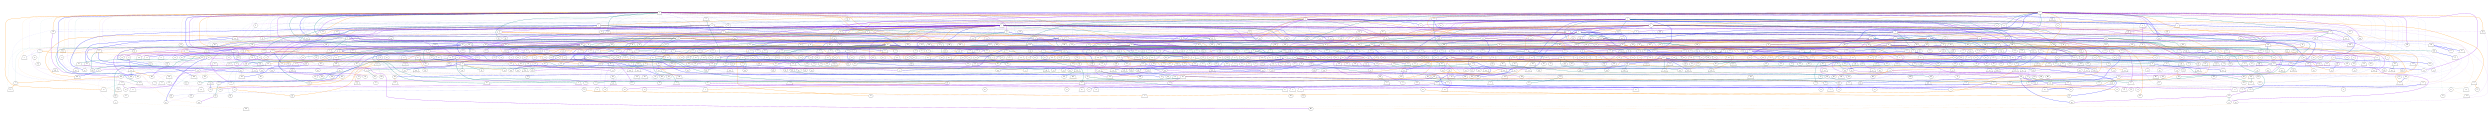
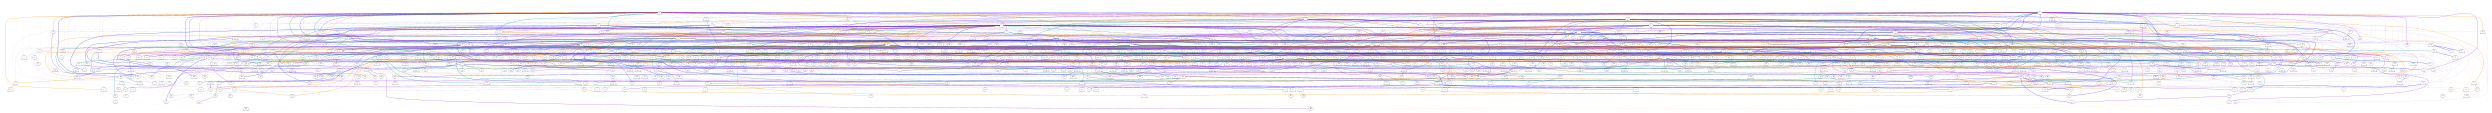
edge "8" -- "67": now "338" -- "67"
edge "14" -- "44": added
